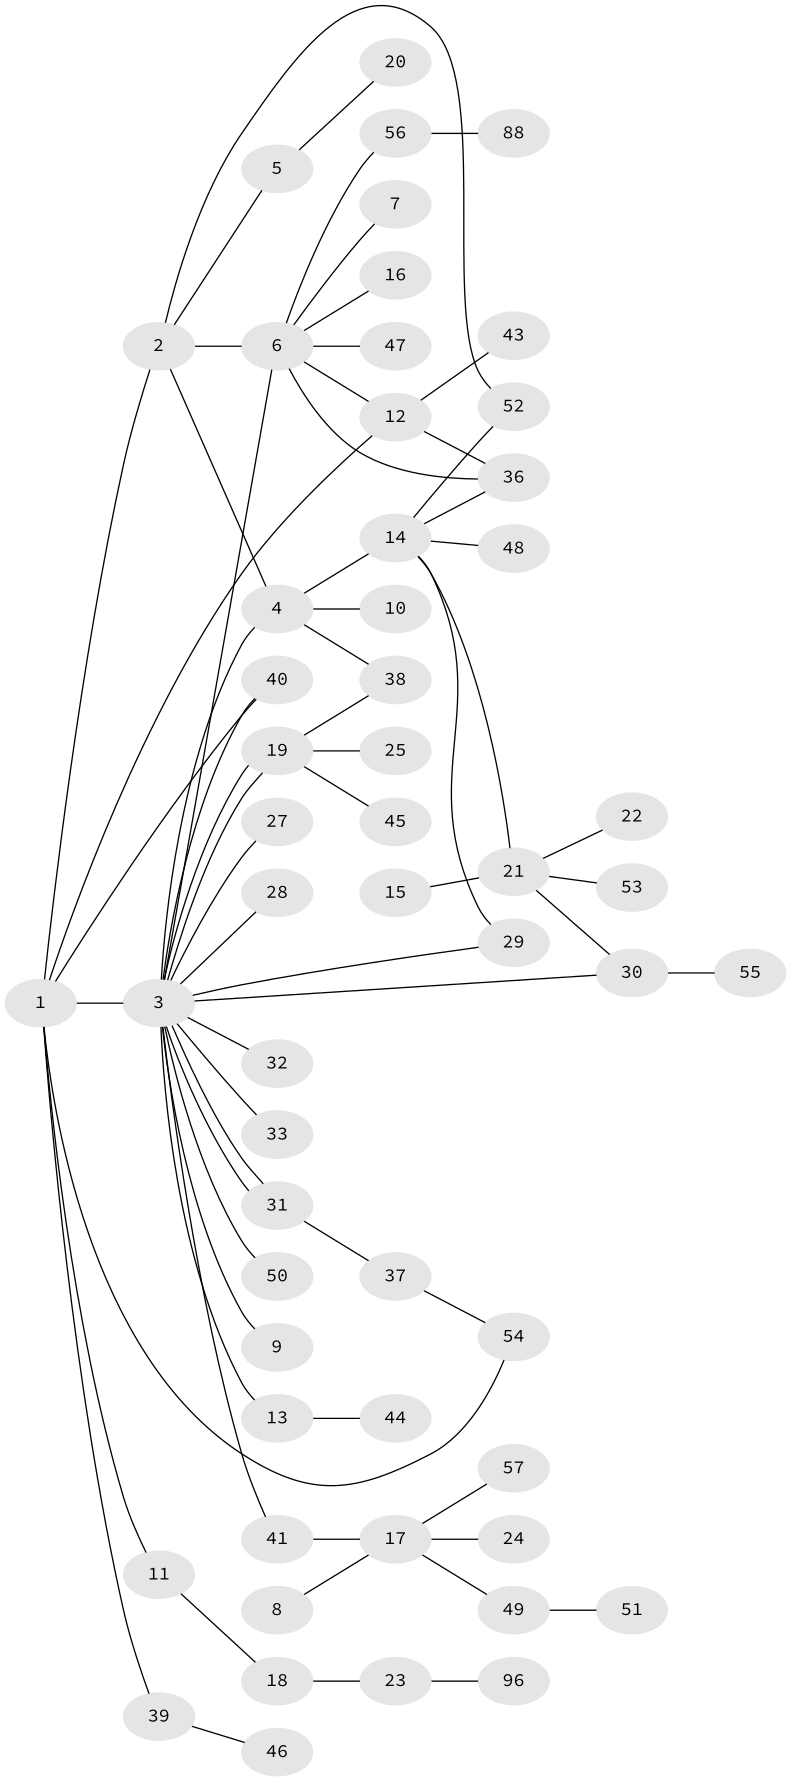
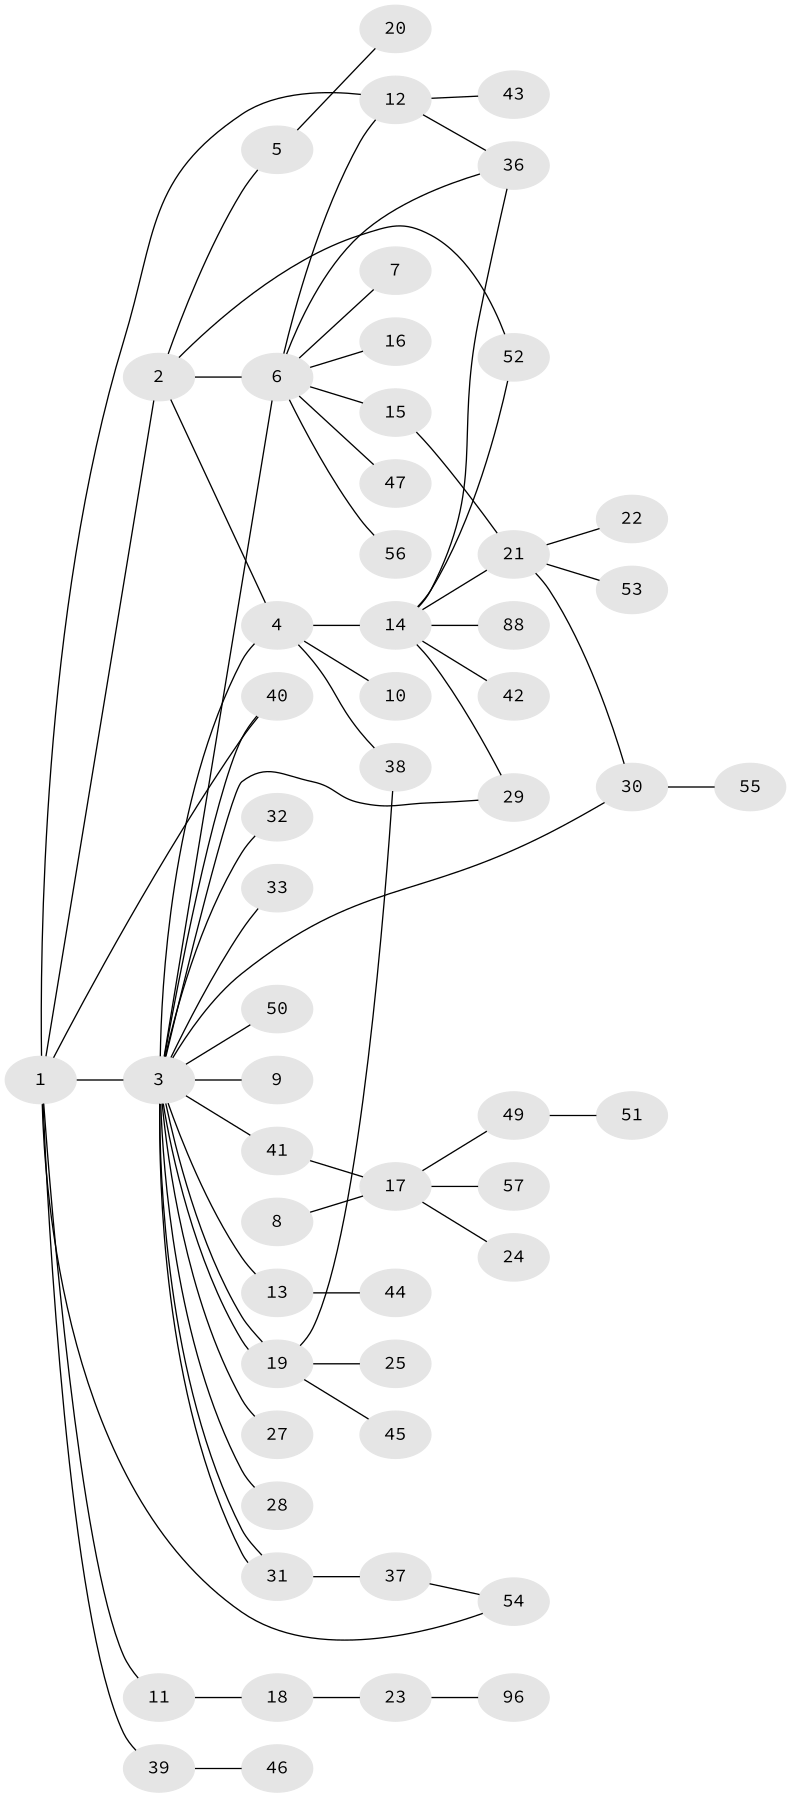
edge "56" -- "88": now "14" -- "88"
edge "6" -- "15": added
node "48": label "48" -> "42"
